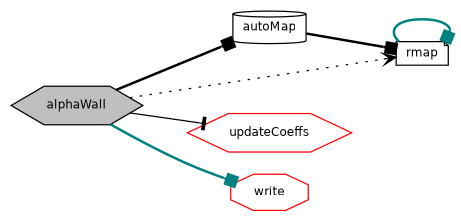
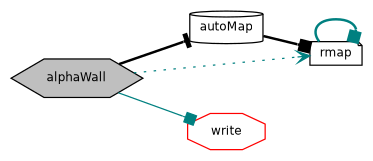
edge "alphaWall" -> "autoMap": arrowhead box -> tee
edge "alphaWall" -> "rmap": color black -> teal
node "updateCoeffs": removed
edge "alphaWall" -> "write": style bold -> solid
